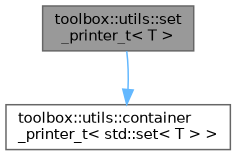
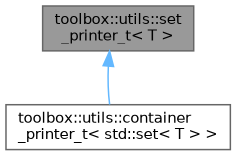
edge "toolbox::utils::set _printer_t< T >" -> "toolbox::utils::container _printer_t< std::set< T > >": reversed
